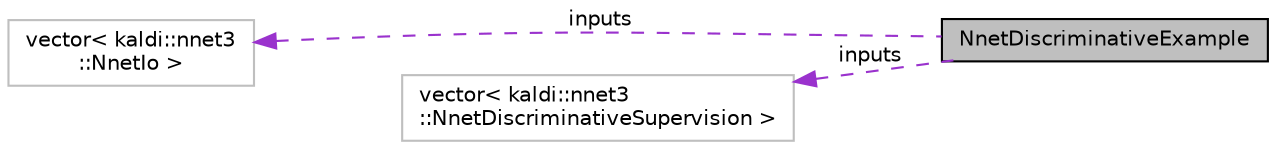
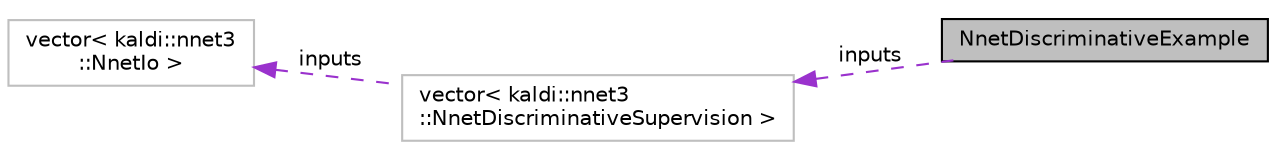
edge "NnetDiscriminativeExample" -> "vector< kaldi::nnet3 ::NnetIo >": now "vector< kaldi::nnet3 ::NnetDiscriminativeSupervision >" -> "vector< kaldi::nnet3 ::NnetIo >"
